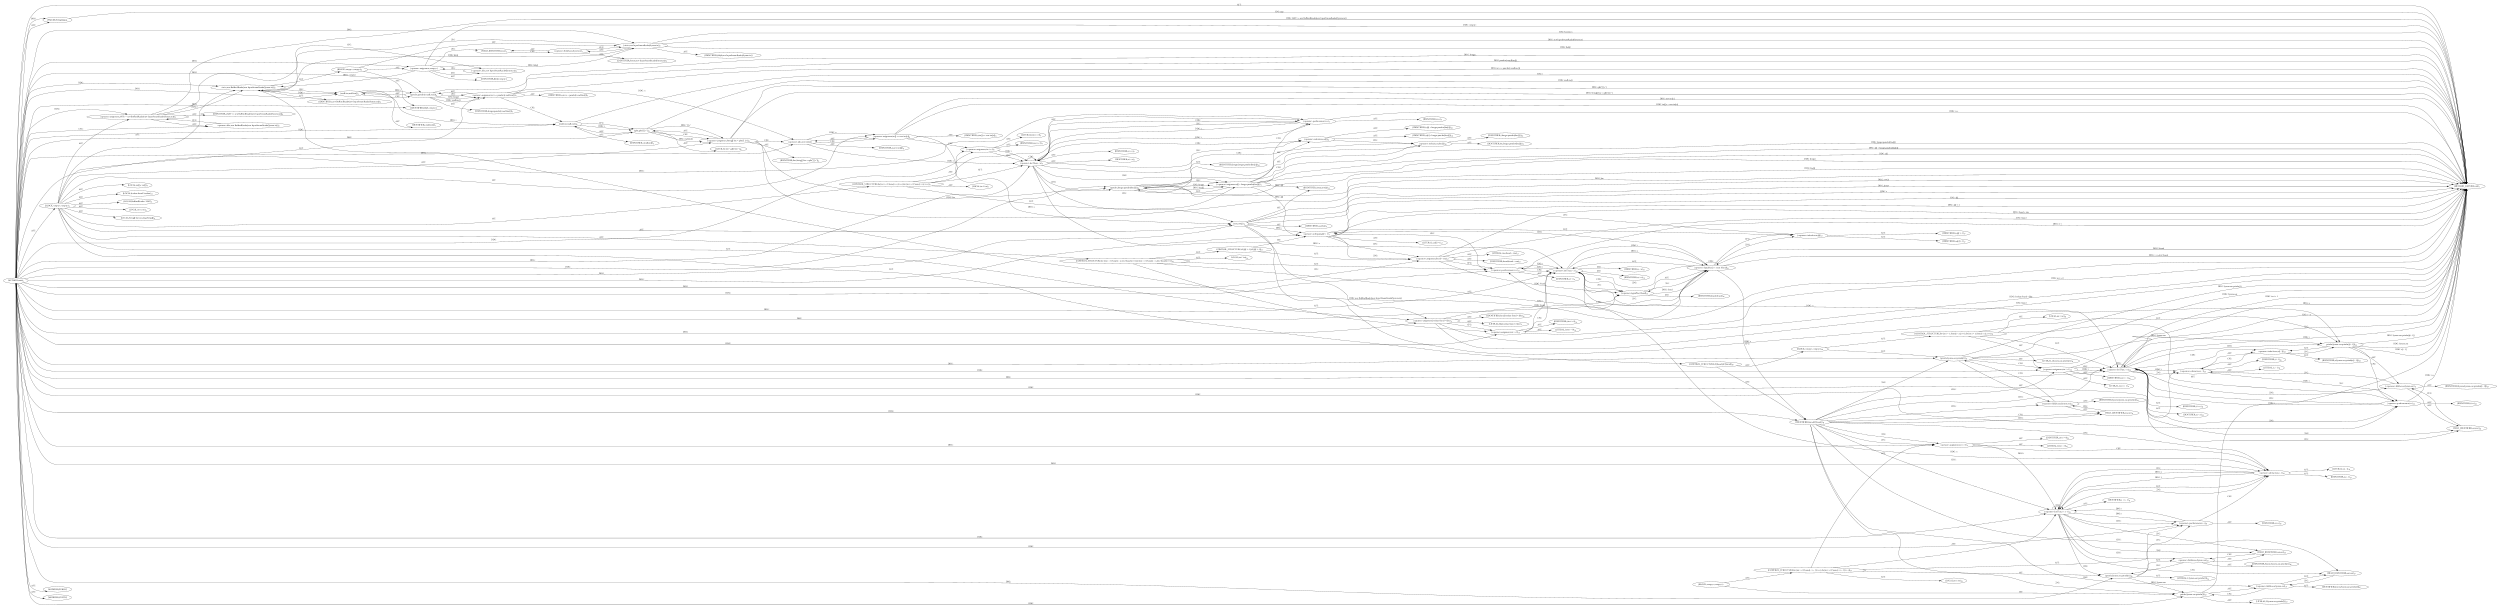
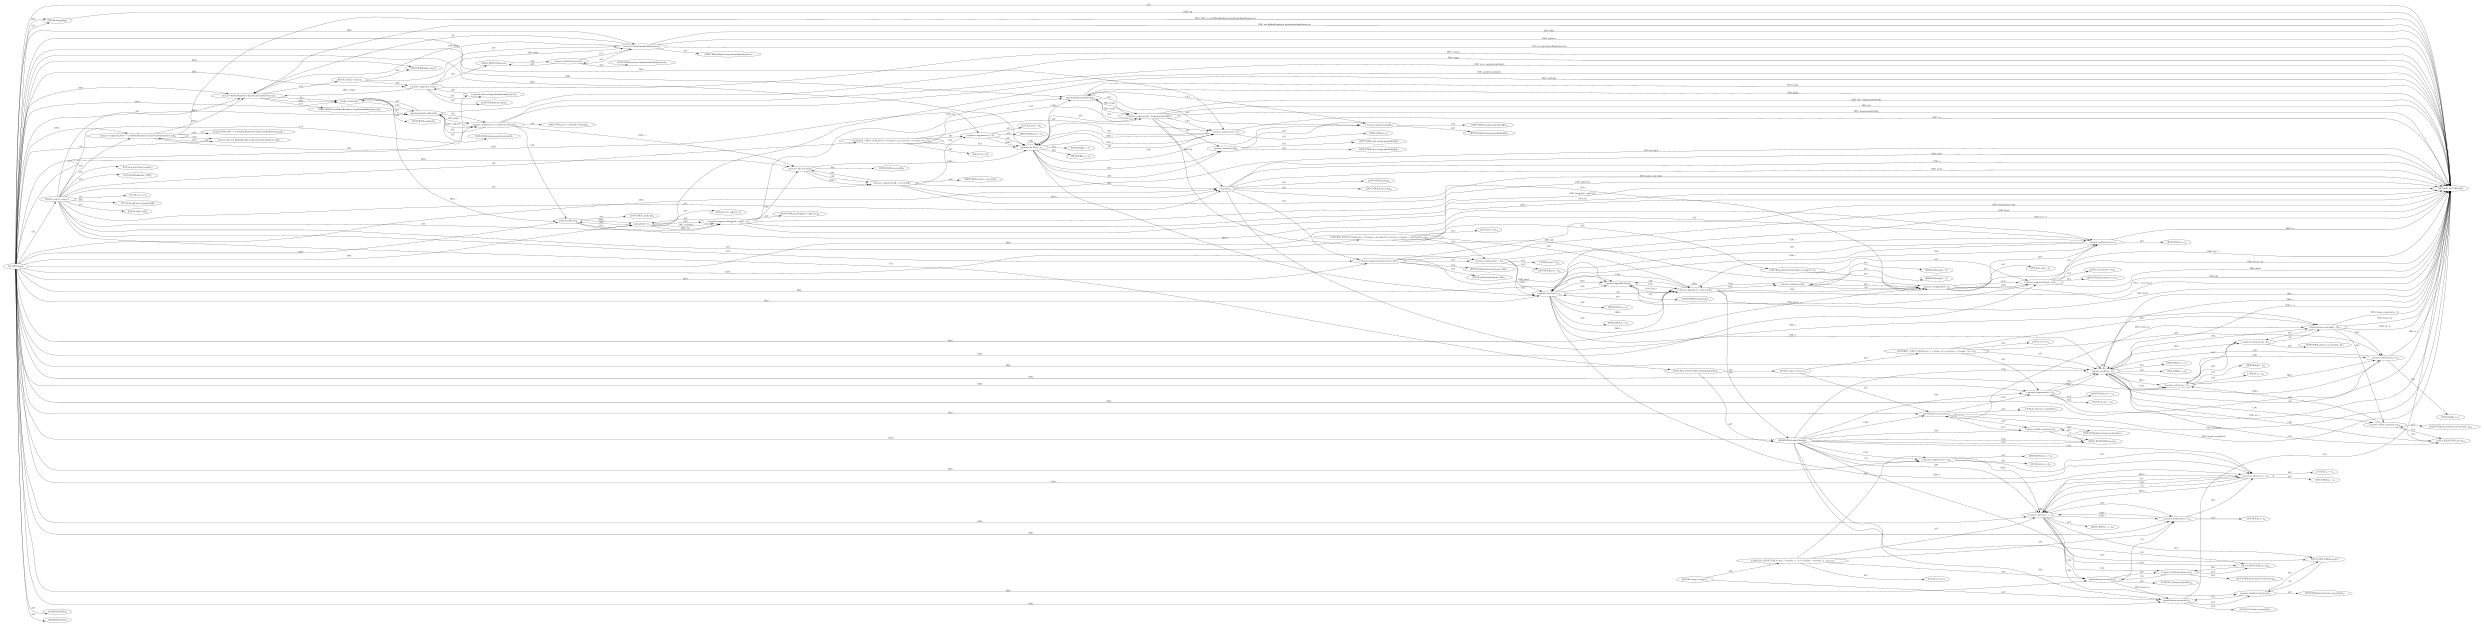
node "(IDENTIFIER,Integer,Integer.parseInt(line[i]))": removed
edge "(<operator>.assignment,a[i] = Integer.parseInt(line[i]))" -> "(IDENTIFIER,Arrays,sort(a))": now "(<operator>.assignment,a[i] = Integer.parseInt(line[i]))" -> "(sort,sort(a))"
